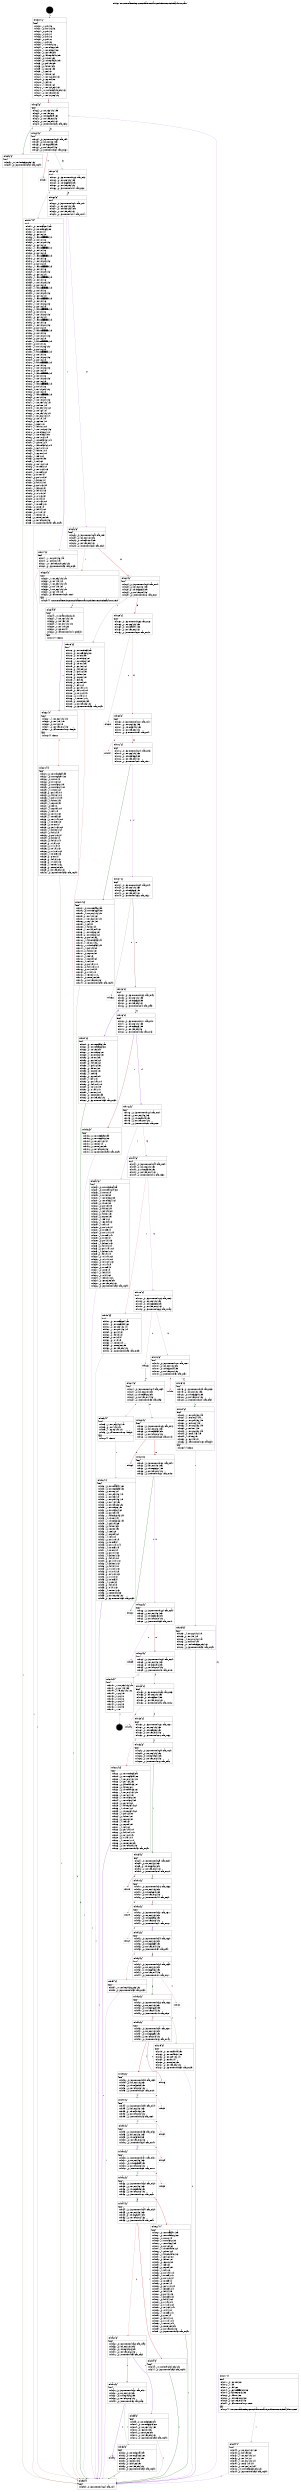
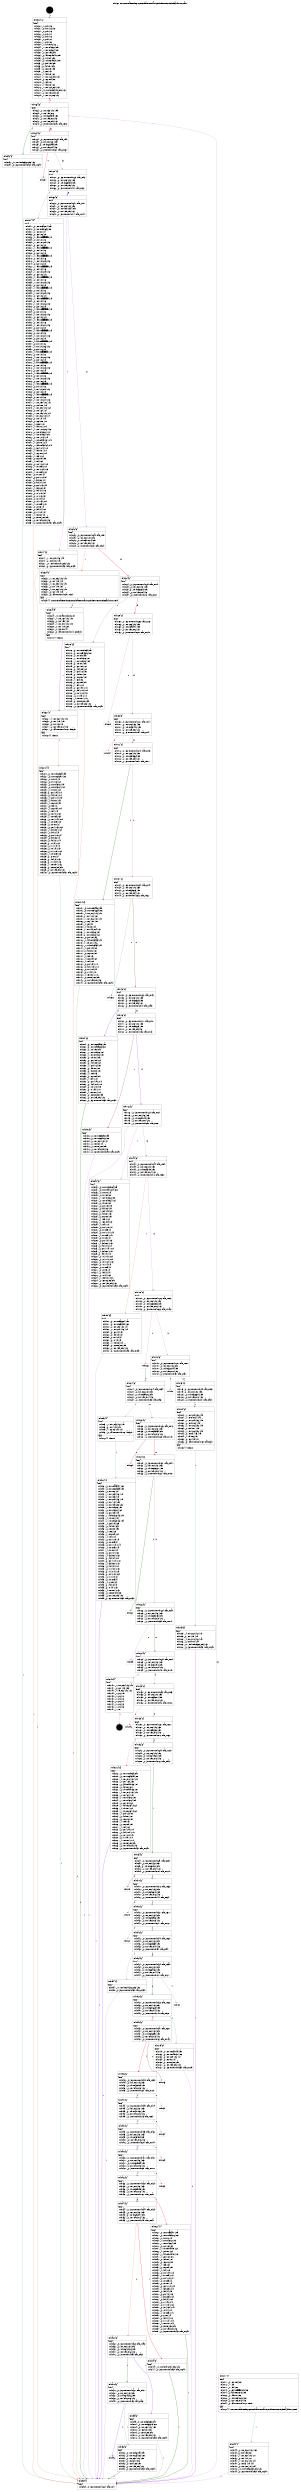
edge "0x4015c0 [116]" -> "0x401634 [32]": reversed
edge "0x4022a2 [137]" -> "0x40295b [5]": now "0x401788 [28]" -> "0x40295b [5]"
